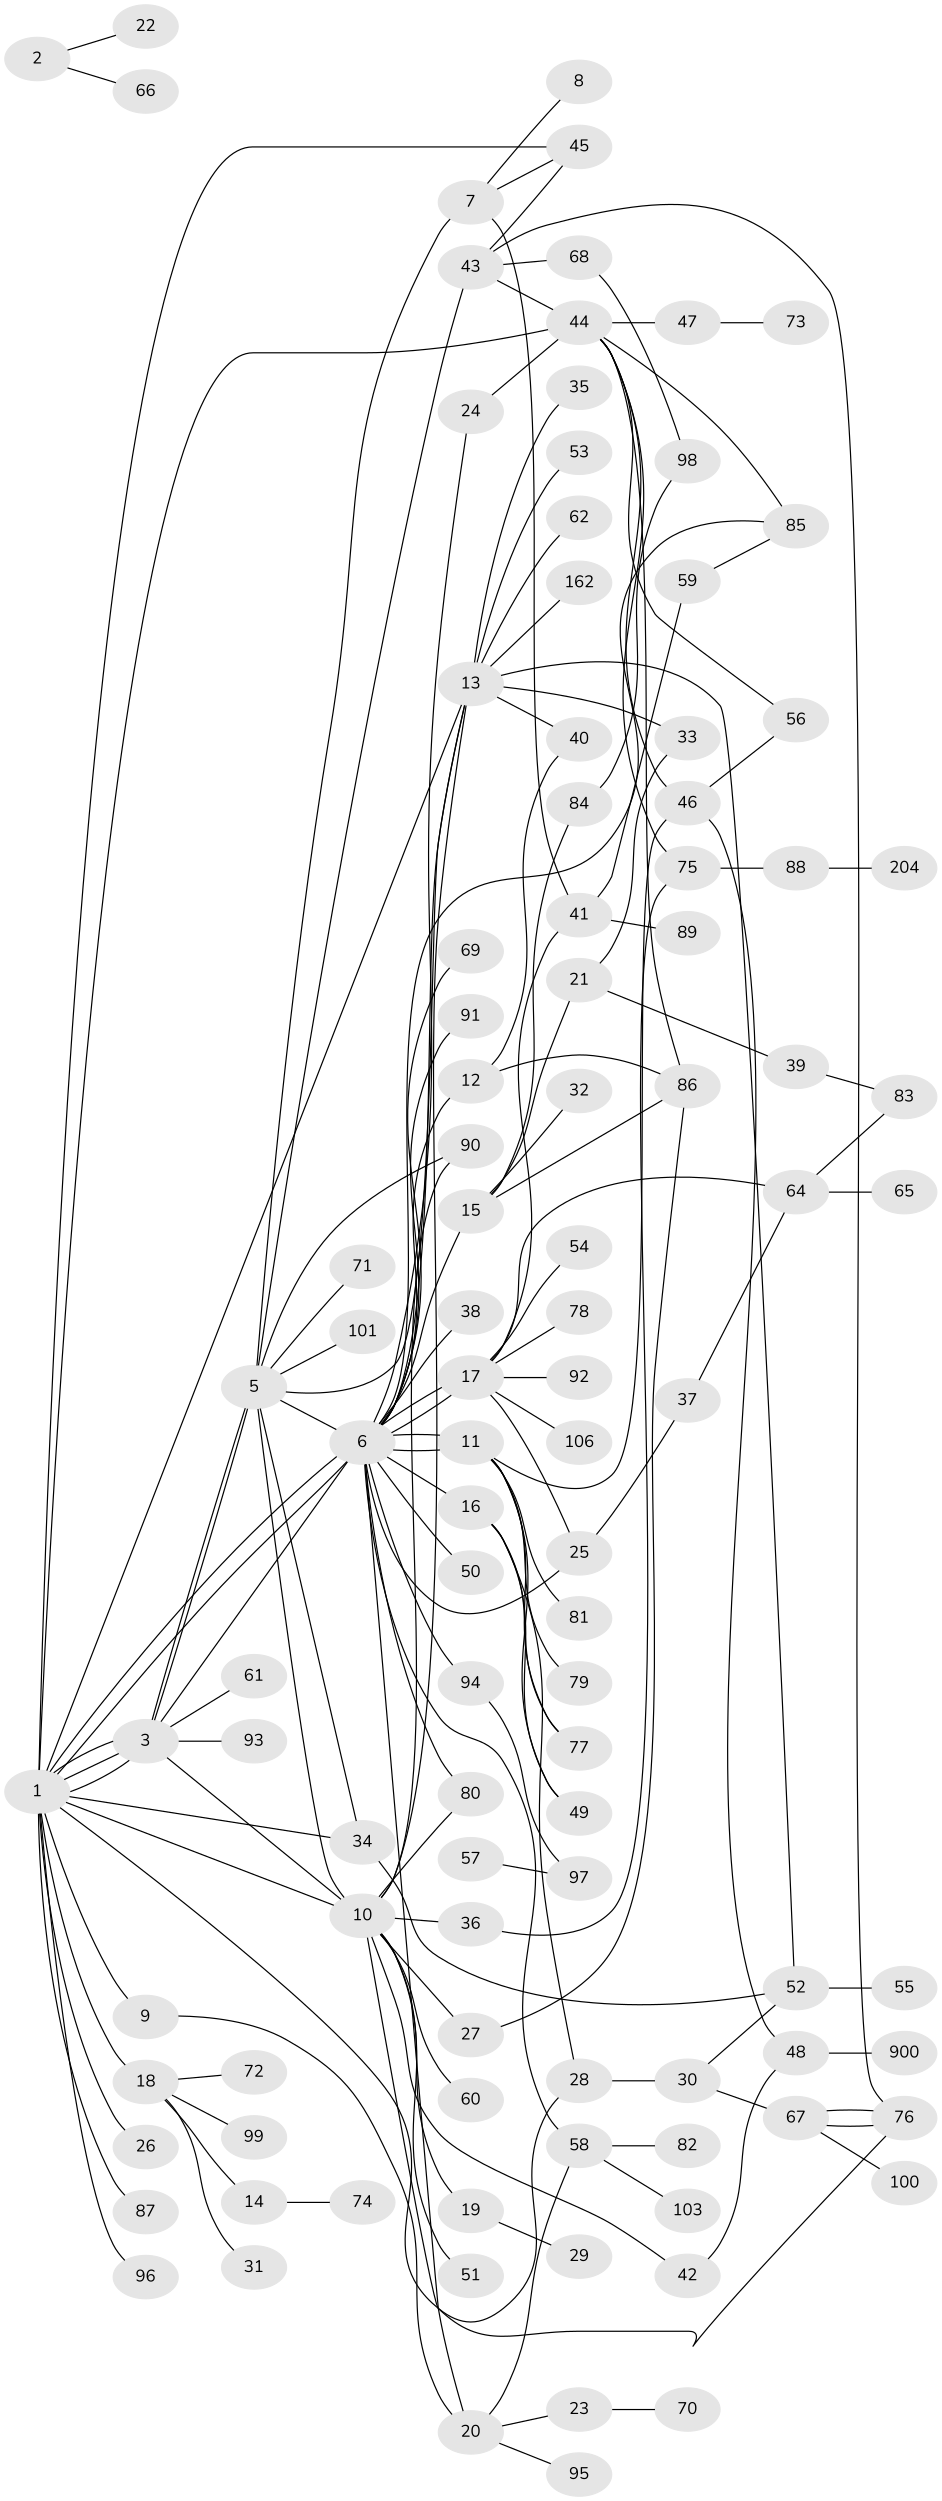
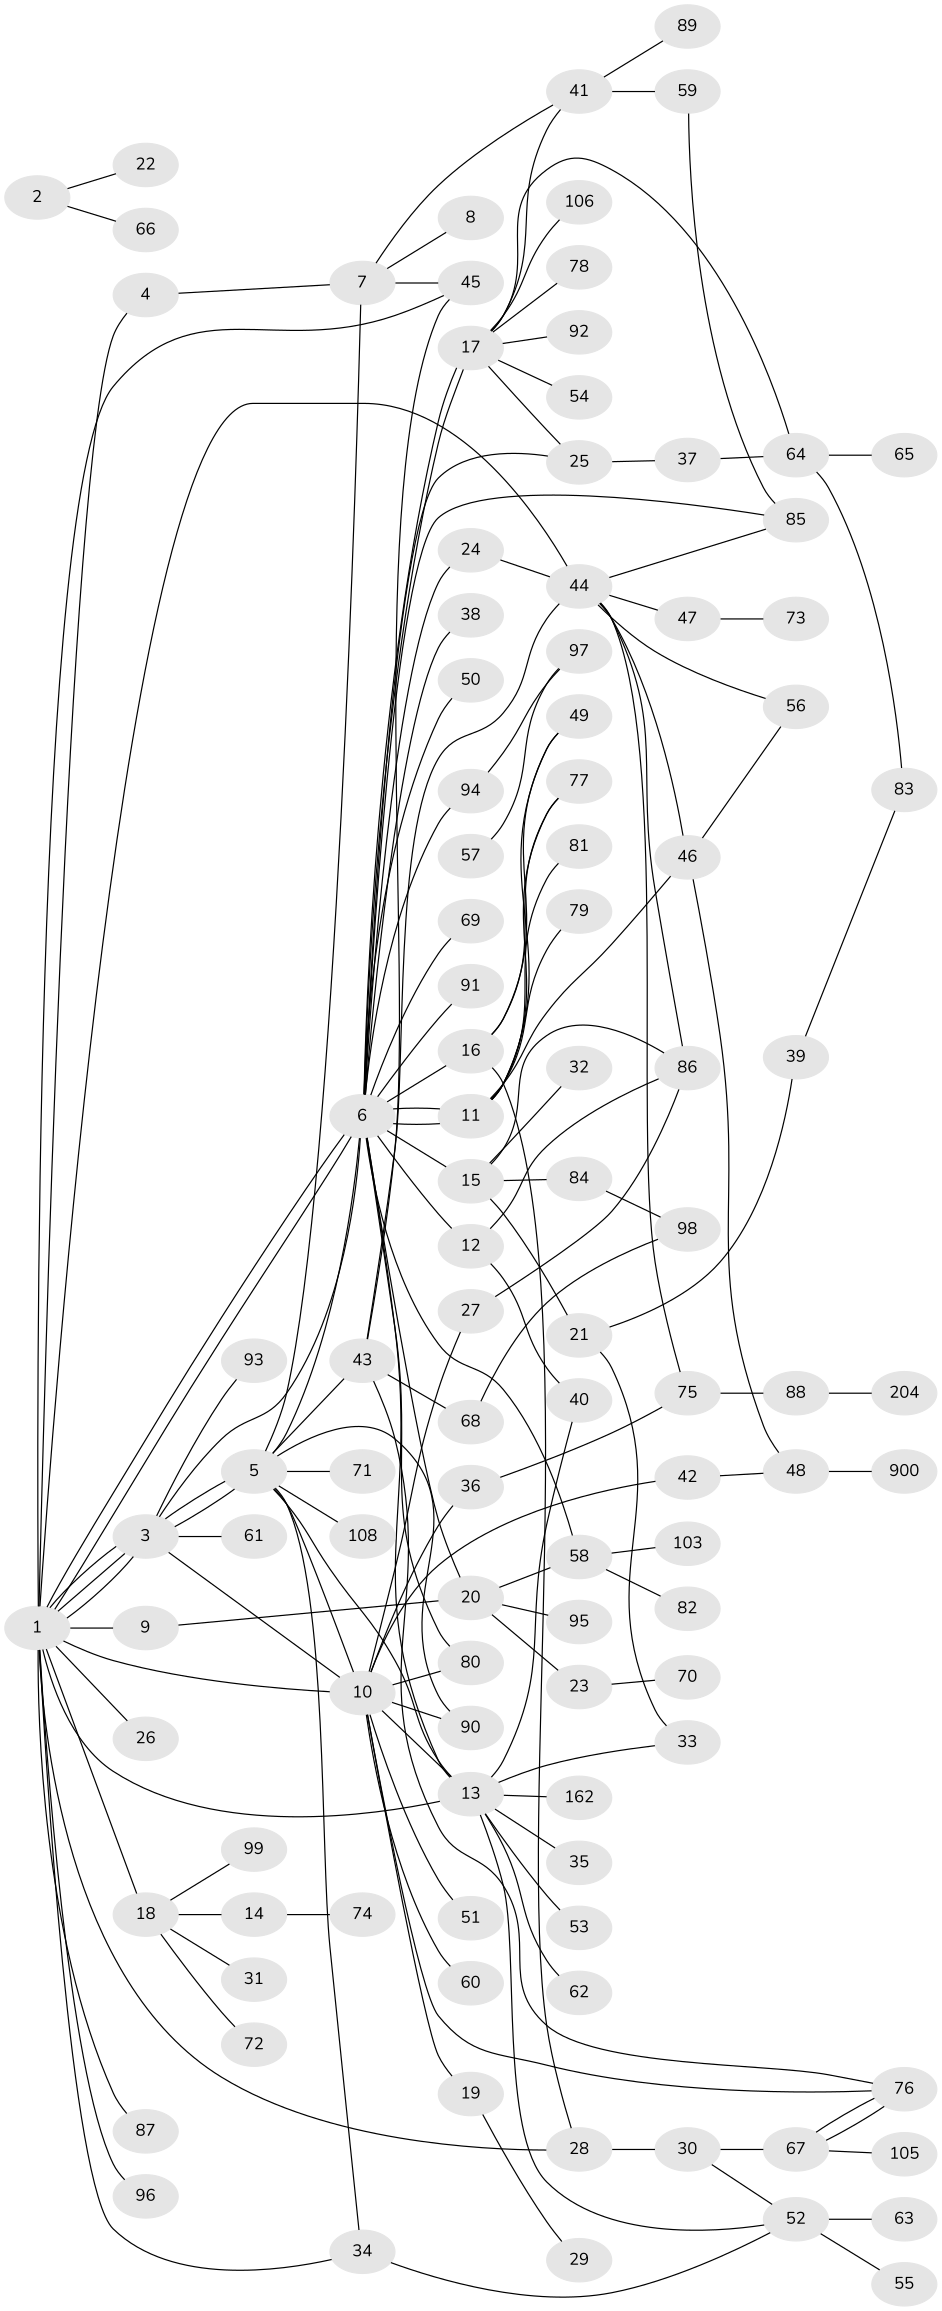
node "4": added
node "101": label "101" -> "108"
node "100": label "100" -> "105"
node "63": added
